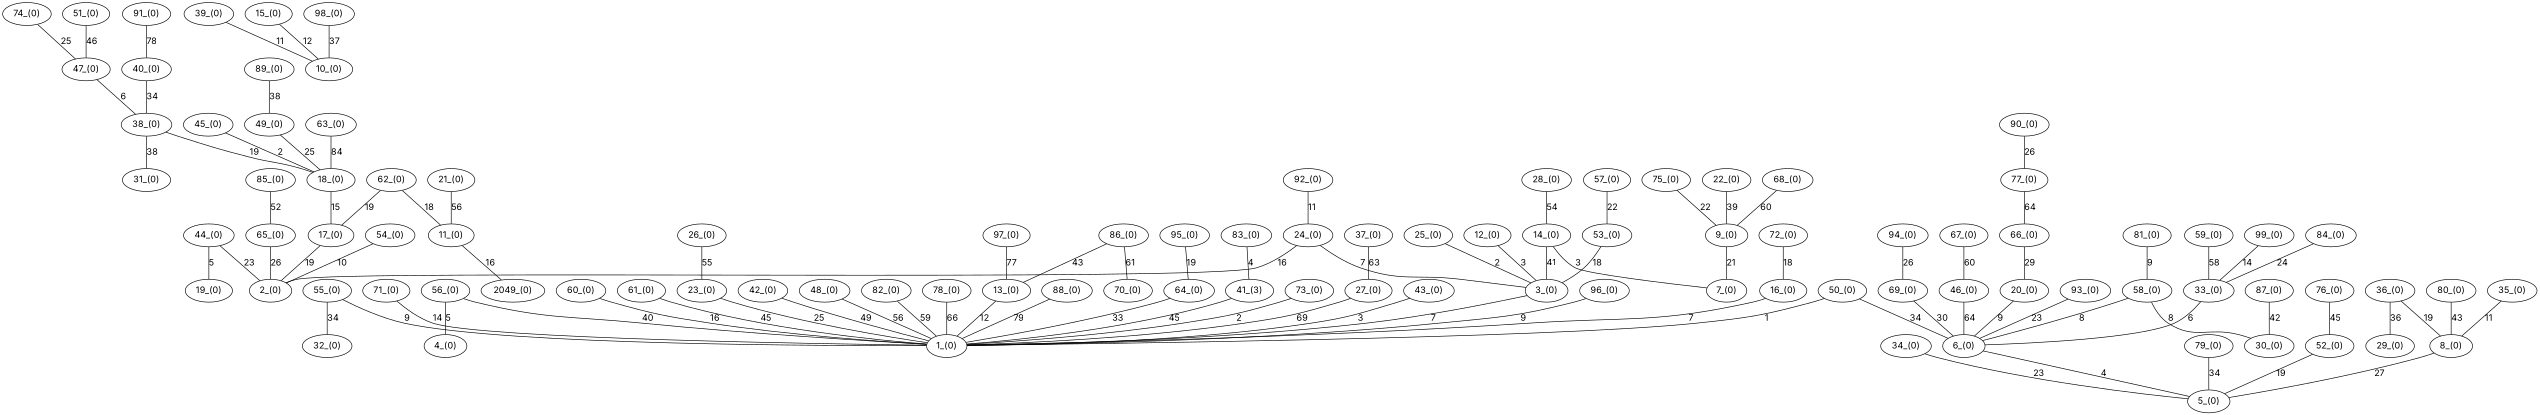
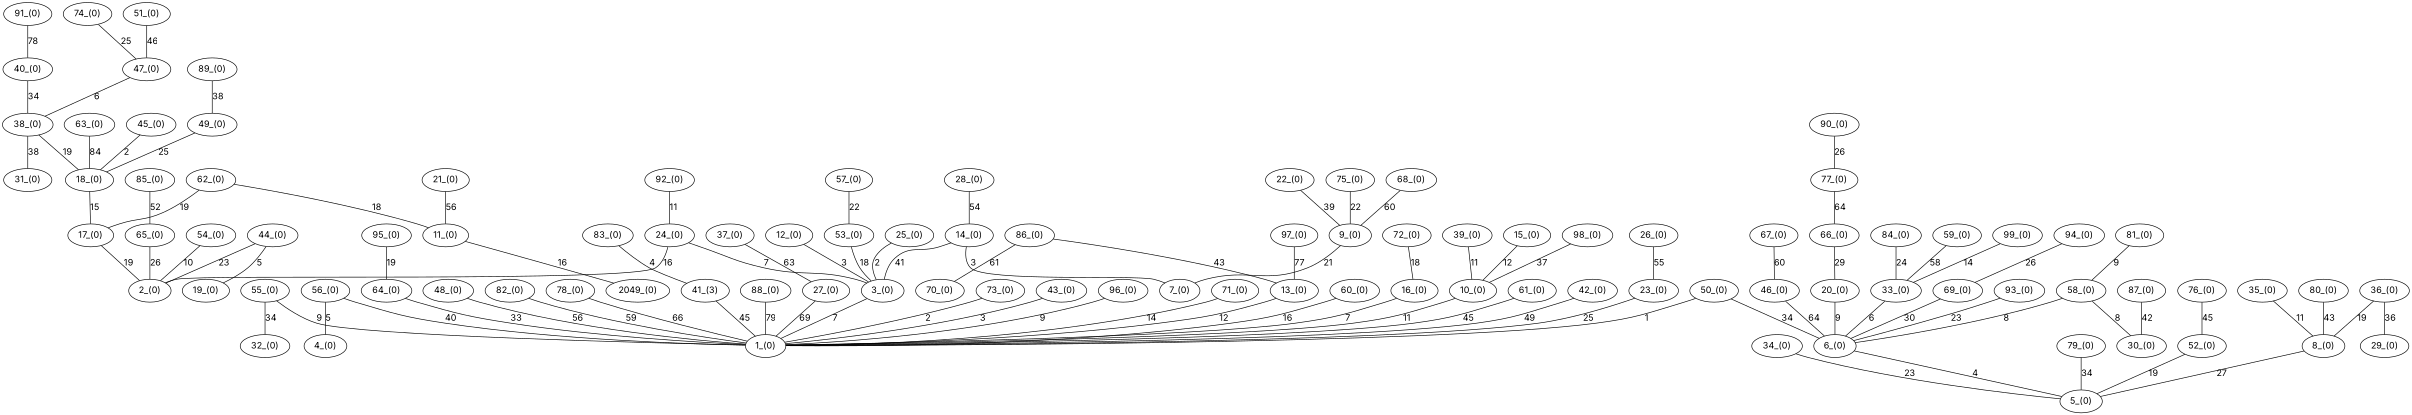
edge "10_(0)" -- "1_(0)": added, label "11"
